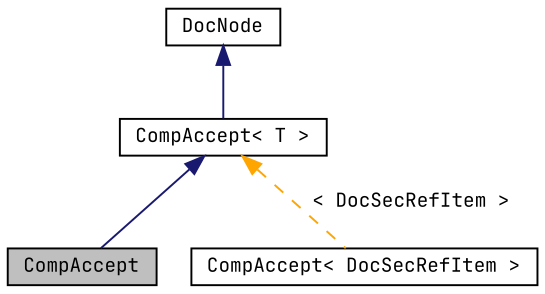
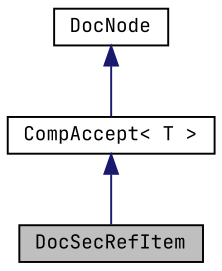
node "CompAccept": label "CompAccept" -> "DocSecRefItem"
node "CompAccept< DocSecRefItem >": removed
